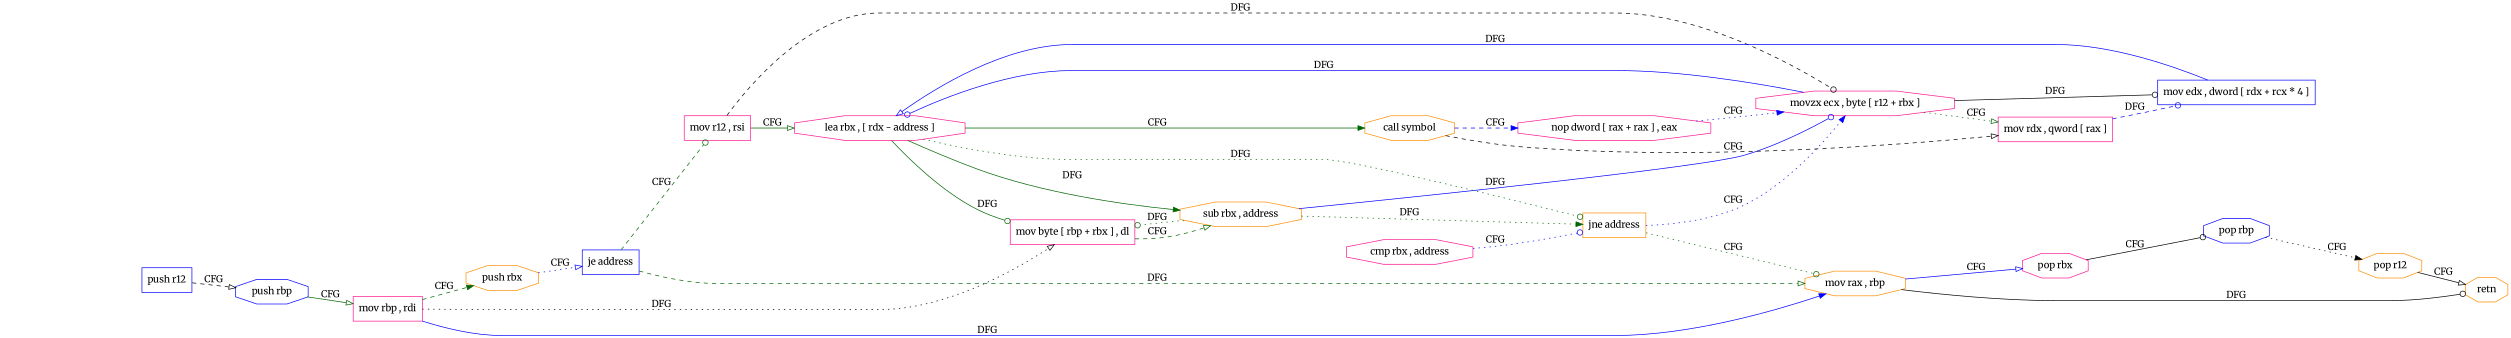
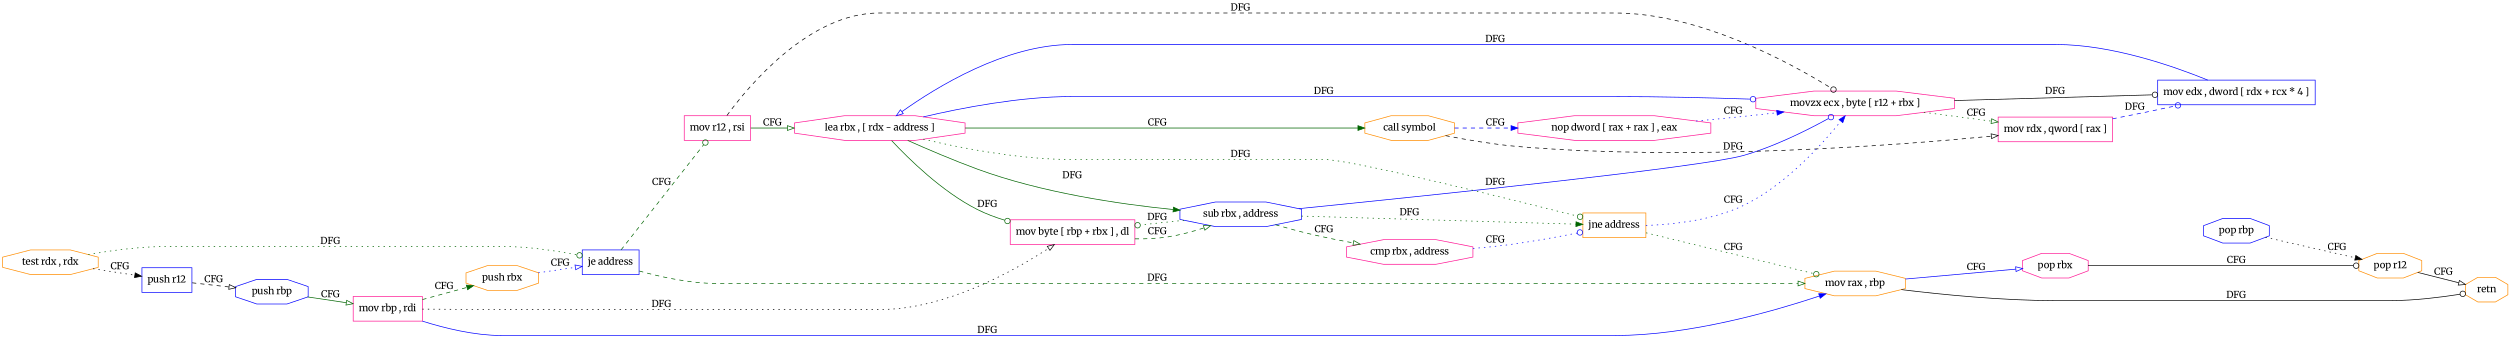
edge "movzx ecx , byte [ r12 + rbx ]" -> "lea rbx , [ rdx - address ]": reversed
edge "call symbol" -> "mov rdx , qword [ rax ]": label "CFG" -> "DFG"
node "sub rbx , address": color darkorange -> blue
edge "sub rbx , address" -> "cmp rbx , address": added, label "CFG"
edge "pop rbx" -> "pop rbp": now "pop rbx" -> "pop r12"
node "test rdx , rdx": added
